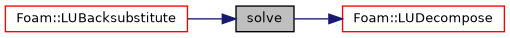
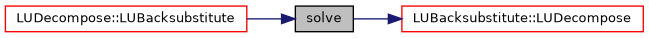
node "Foam::LUBacksubstitute": label "Foam::LUBacksubstitute" -> "LUDecompose::LUBacksubstitute"
node "Foam::LUDecompose": label "Foam::LUDecompose" -> "LUBacksubstitute::LUDecompose"
